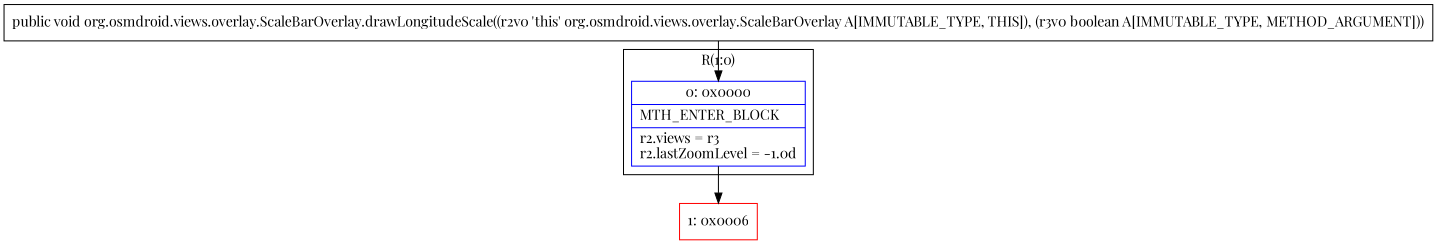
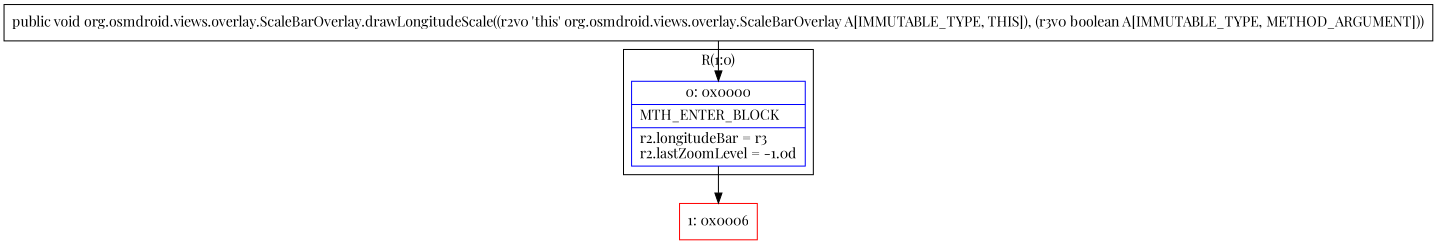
node "0: 0x0000": text "r2.views = r3" -> "r2.longitudeBar = r3"
